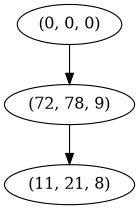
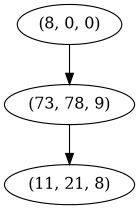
node "(0, 0, 0)": label "(0, 0, 0)" -> "(8, 0, 0)"
node "(72, 78, 9)": label "(72, 78, 9)" -> "(73, 78, 9)"
